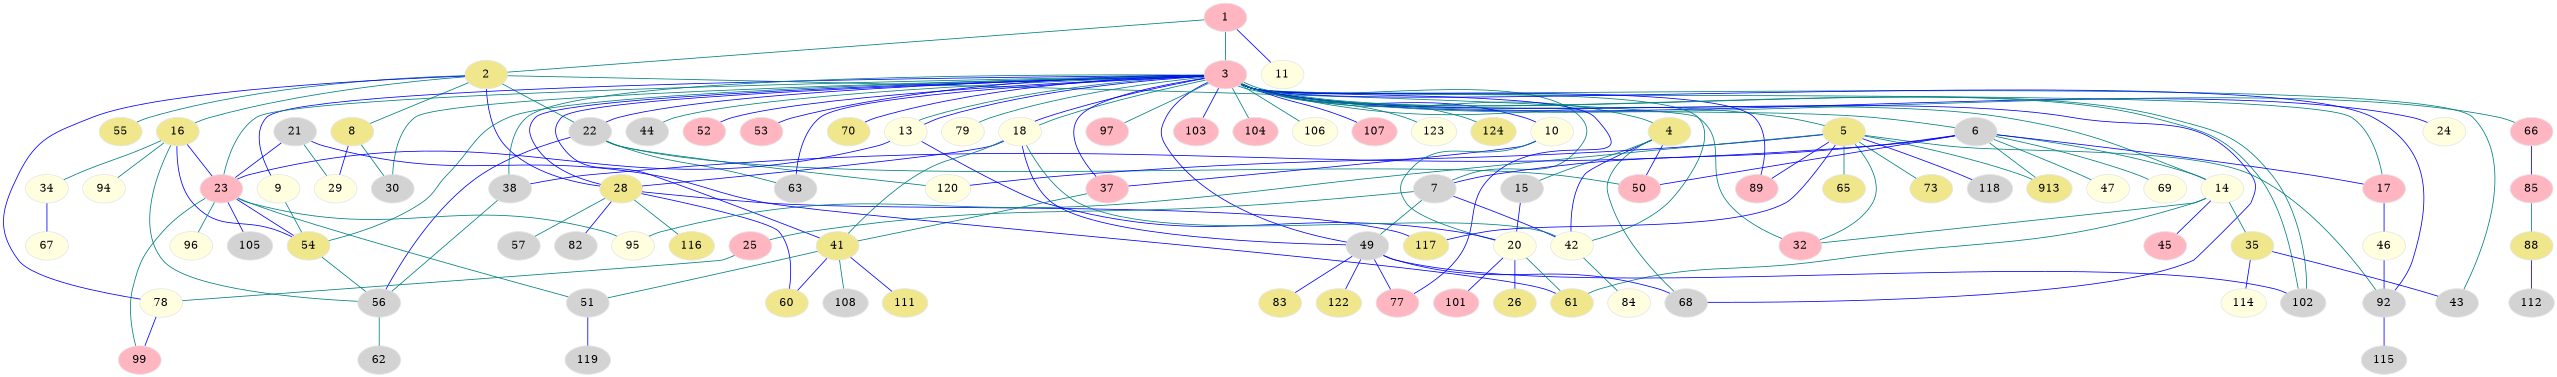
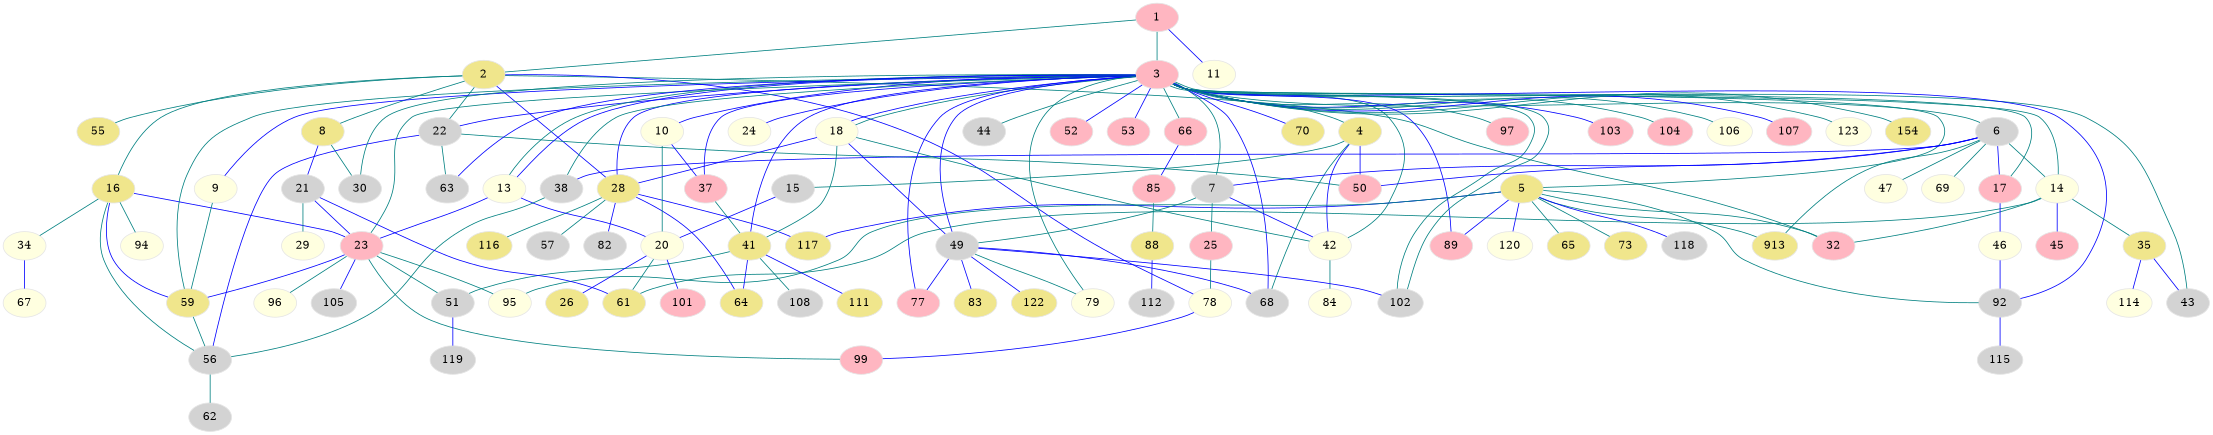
node "124": label "124" -> "154"
edge "8" -- "29": now "8" -- "21"
edge "22" -- "120": removed
node "54": label "54" -> "59"
edge "49" -- "79": added
node "60": label "60" -> "64"
